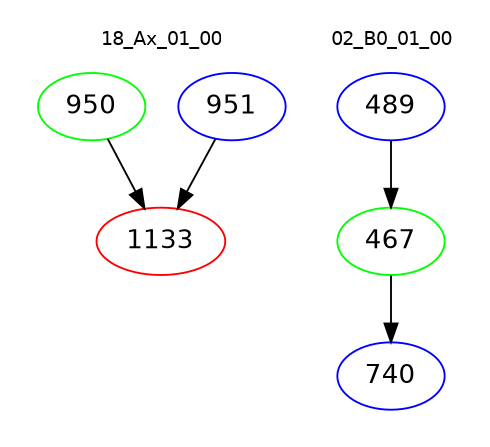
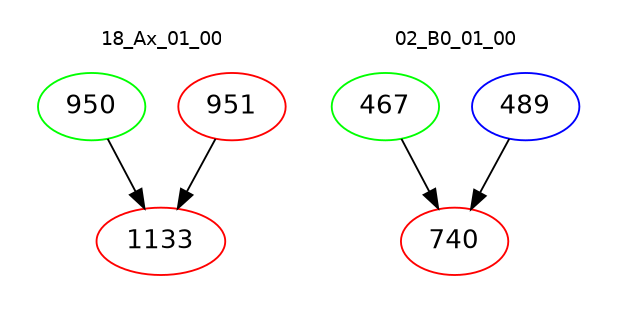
node "951": color blue -> red
edge "489" -> "467": now "489" -> "740"
node "740": color blue -> red
